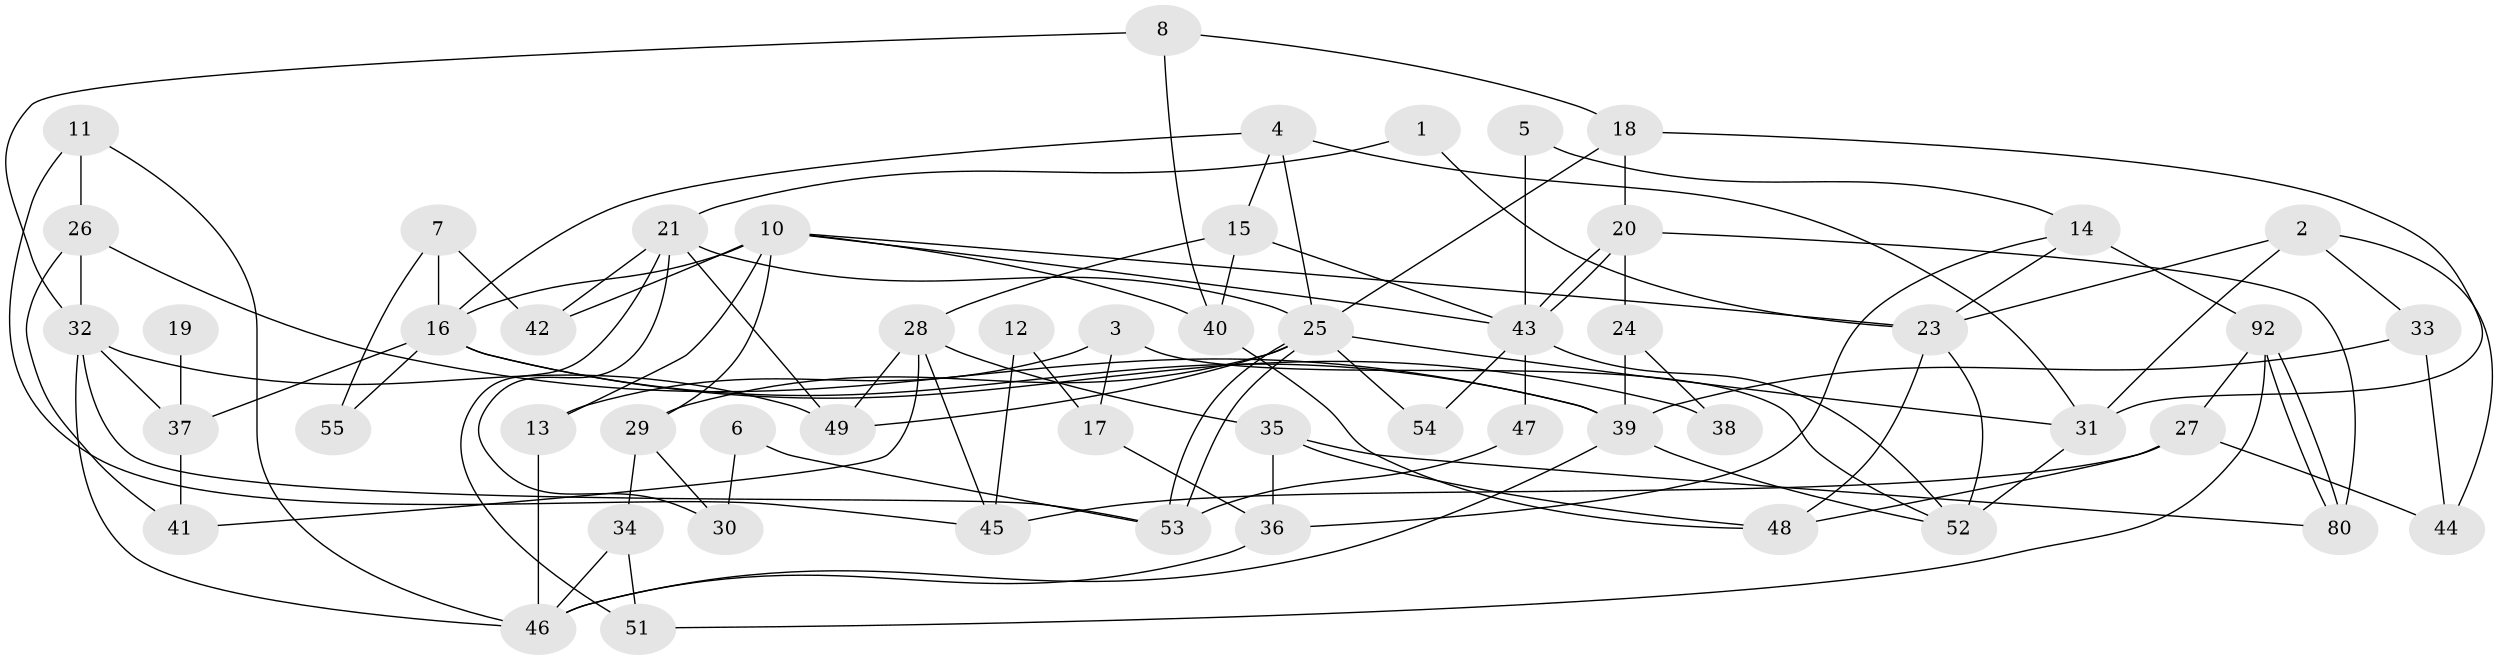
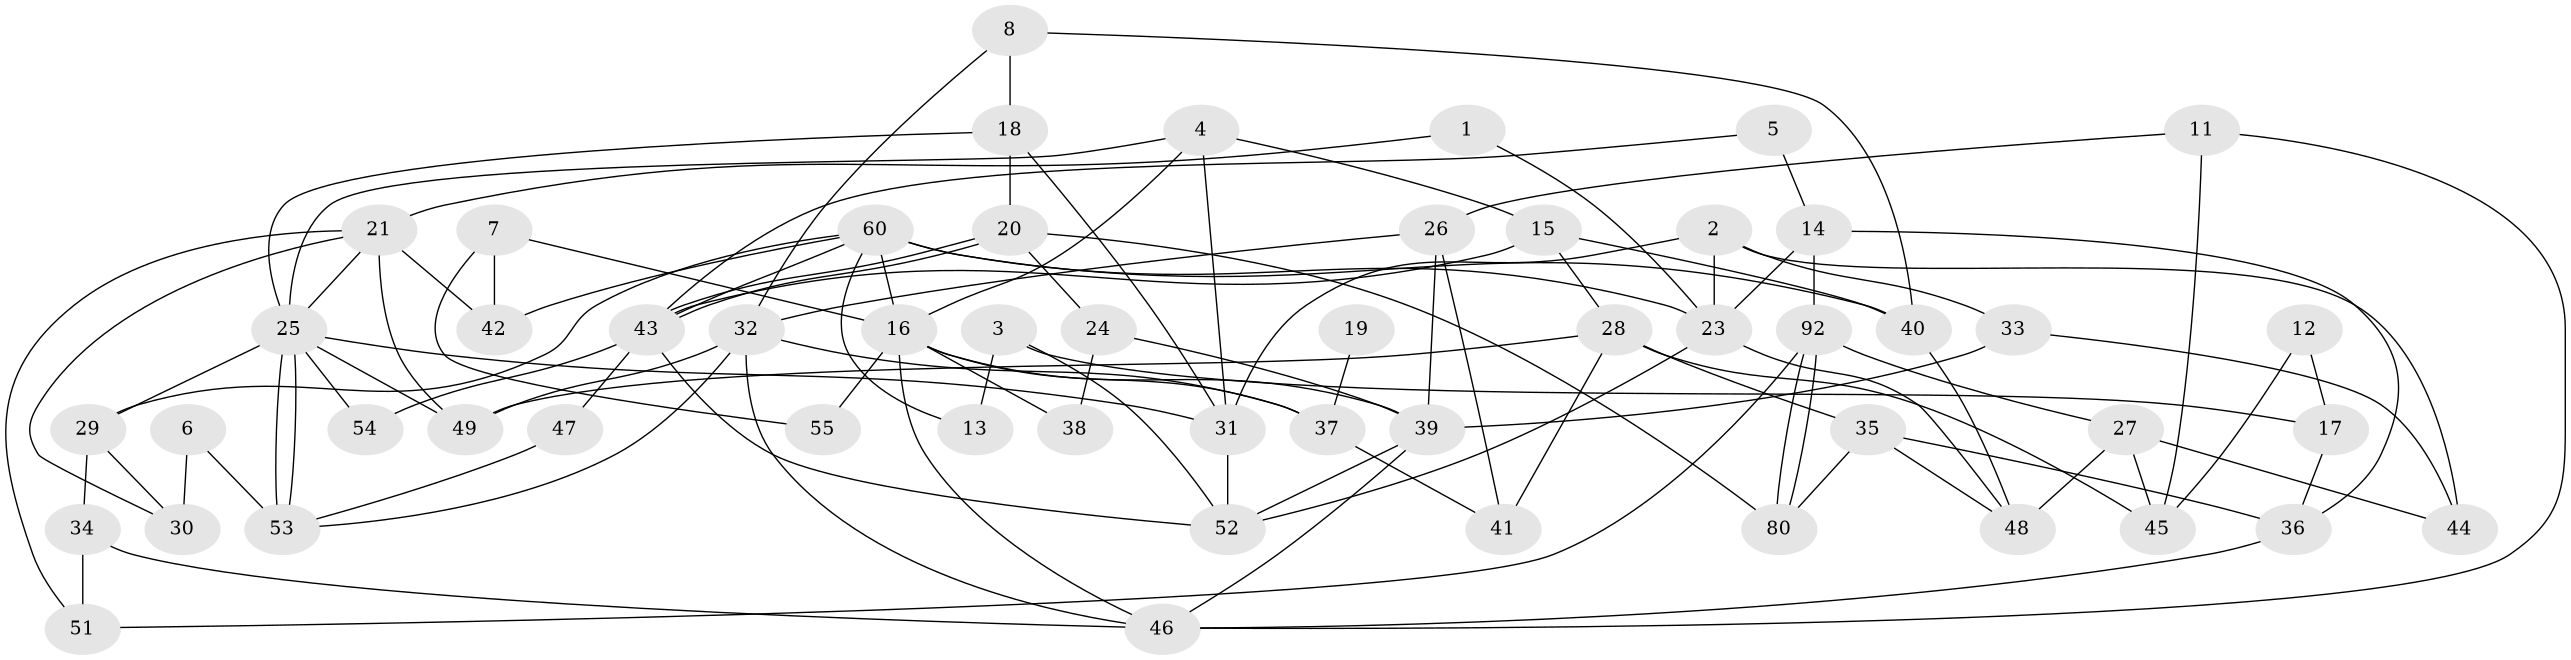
node "10": label "10" -> "60"
edge "13" -- "46": now "16" -- "46"
